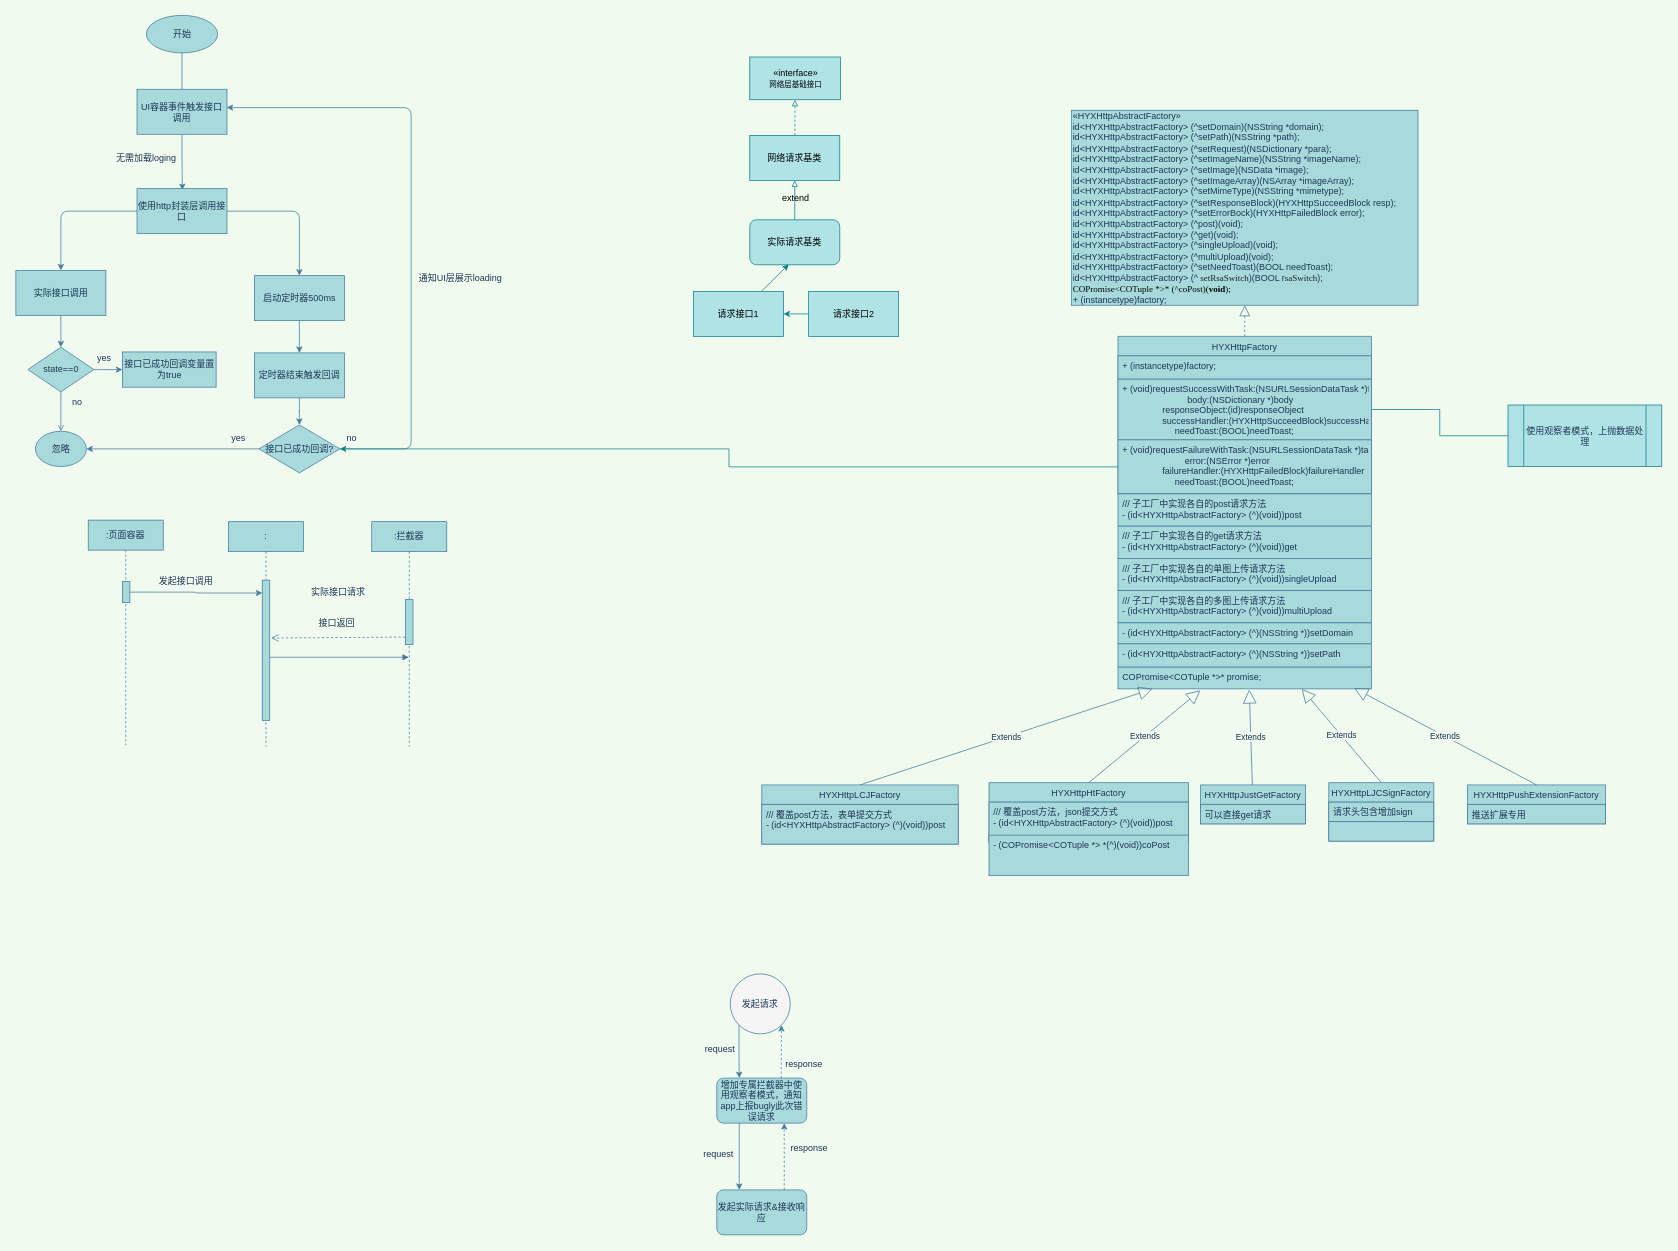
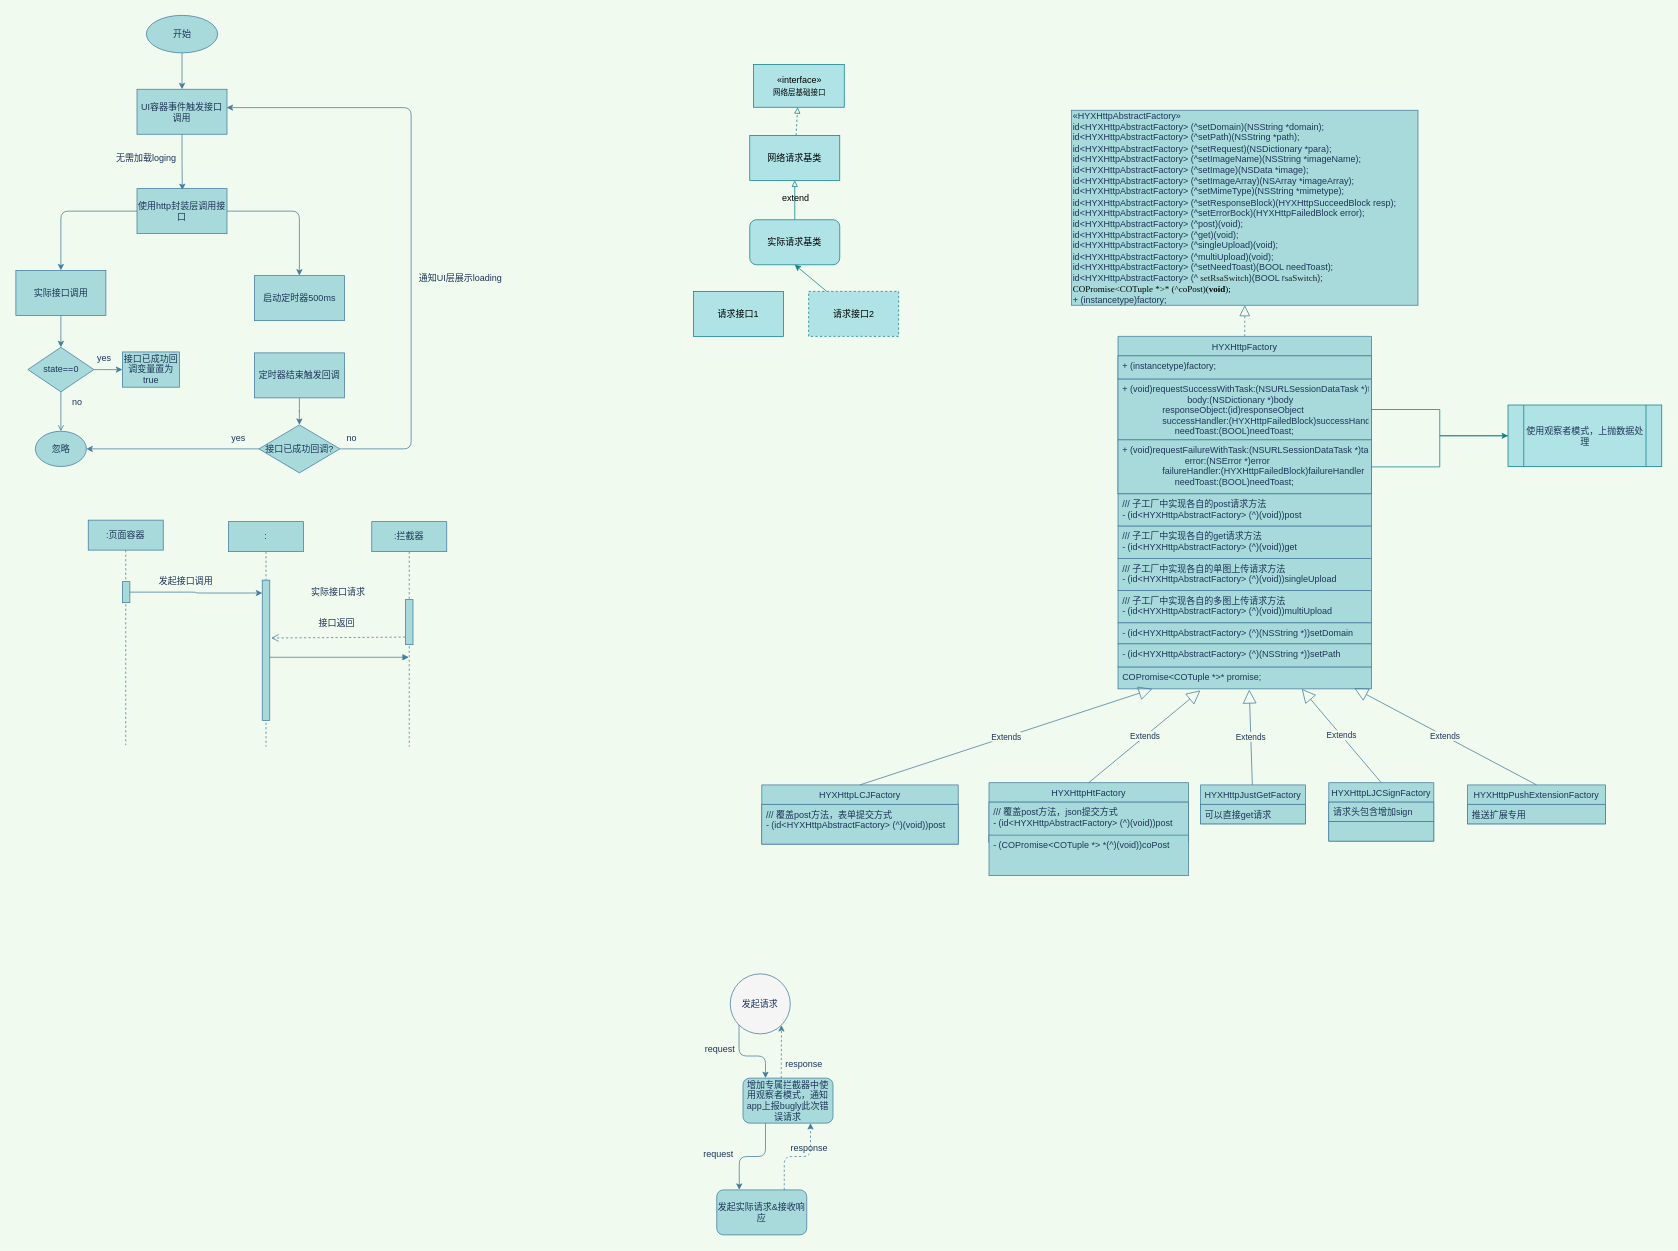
node "«interface» 网络层基础接口": moved (795, 78) -> (799, 86)
edge "开始" -- "UI容器事件触发接口调用": arrowhead none -> classic
edge "请求接口1" -> "实际请求基类": removed
edge "请求接口2" -> "请求接口1": now "请求接口2" -> "实际请求基类"
node "请求接口2": style solid -> dashed
edge "启动定时器500ms" -> "定时器结束触发回调": removed
node "接口已成功回调变量置为true": size 94x35 -> 57x35
node "+ (void)requestSuccessWithTask:(NSURLSessionDataTask *)task body:(NSDictionary *)body responseObject:(id)responseObject successHandler:(HYXHttpSucceedBlock)successHandler needToast:(BOOL)needToast;": label "+ (void)requestSuccessWithTask:(NSURLSessionDataTask *)task body:(NSDictionary *)body responseObject:(id)responseObject successHandler:(HYXHttpSucceedBlock)successHandler needToast:(BOOL)needToast;" -> "+ (void)requestSuccessWithTask:(NSURLSessionDataTask *)task body:(NSDictionary *)body responseObject:(id)responseObject successHandler:(HYXHttpFailedBlock)successHandler needToast:(BOOL)needToast;"
edge "+ (void)requestFailureWithTask:(NSURLSessionDataTask *)task error:(NSError *)error failureHandler:(HYXHttpFailedBlock)failureHandler needToast:(BOOL)needToast;" -> "接口已成功回调?": now "+ (void)requestFailureWithTask:(NSURLSessionDataTask *)task error:(NSError *)error failureHandler:(HYXHttpFailedBlock)failureHandler needToast:(BOOL)needToast;" -> "使用观察者模式，上抛数据处理"
node "增加专属拦截器中使用观察者模式，通知app上报bugly此次错误请求": moved (762, 1101) -> (788, 1101)
